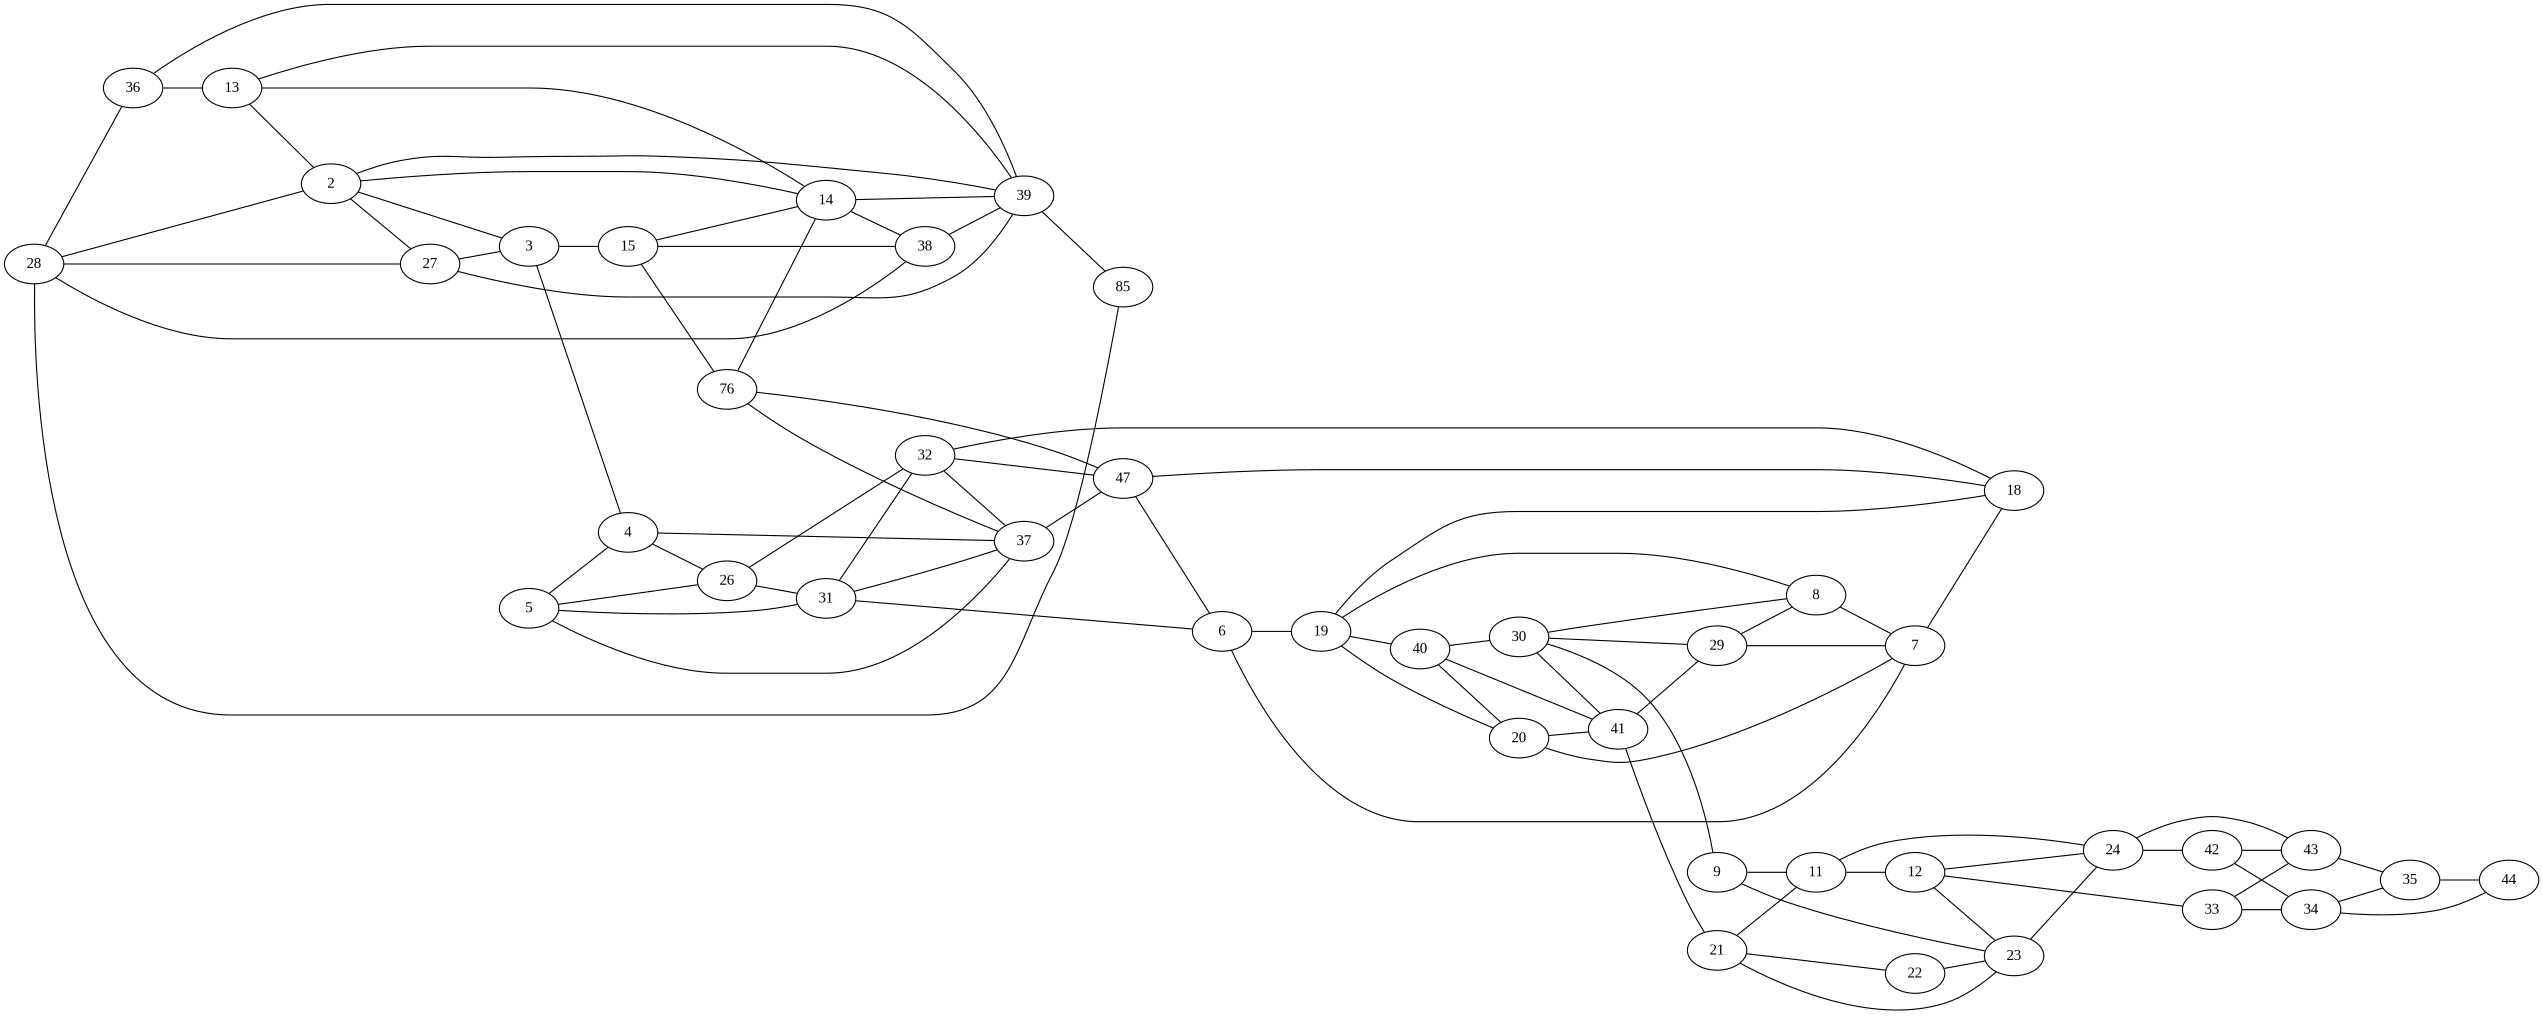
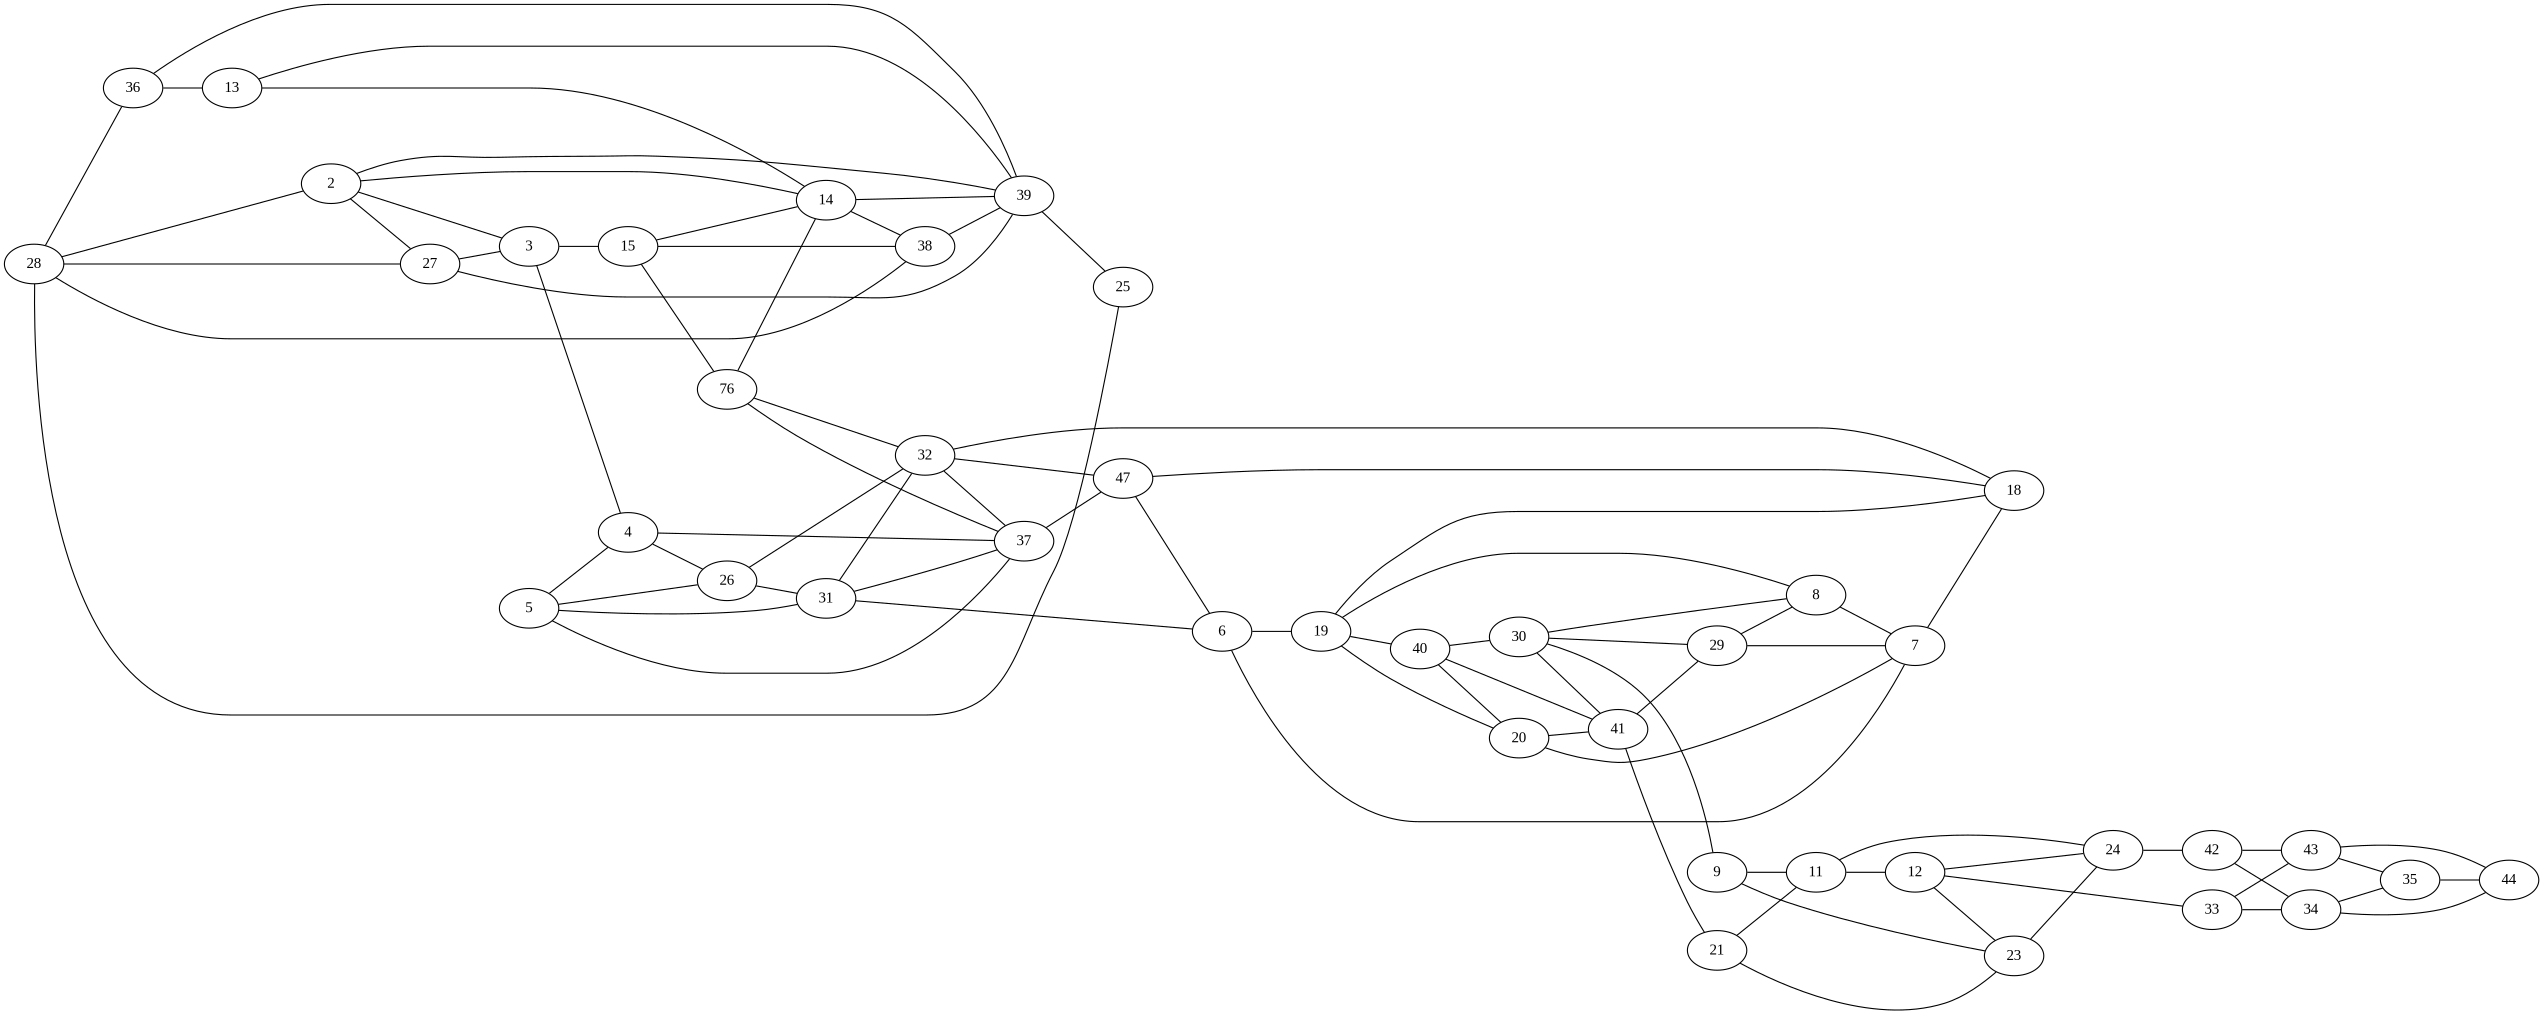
edge "13" -- "2": removed
node "85": label "85" -> "25"
edge "76" -- "47": now "76" -- "32"
edge "24" -- "43": now "44" -- "43"
node "22": removed
